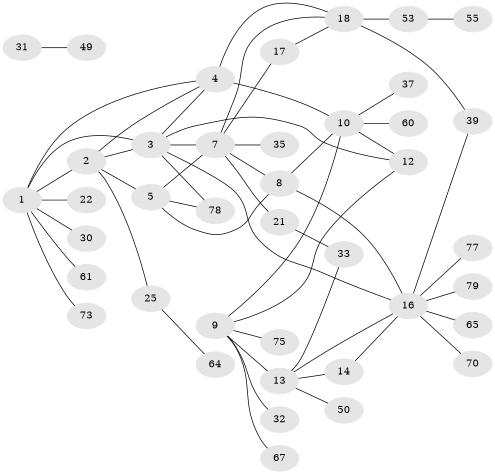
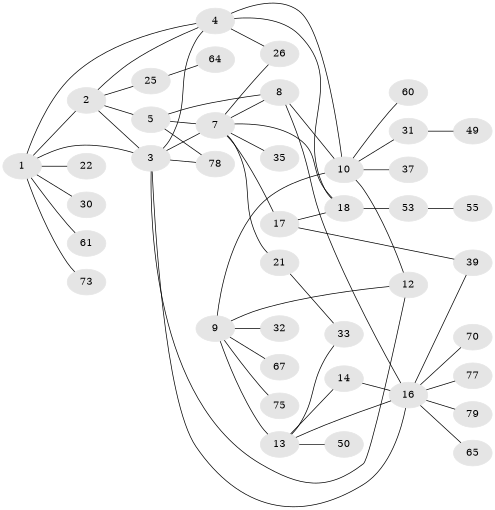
node "26": added
edge "18" -- "39": now "17" -- "39"
edge "31" -- "10": added
